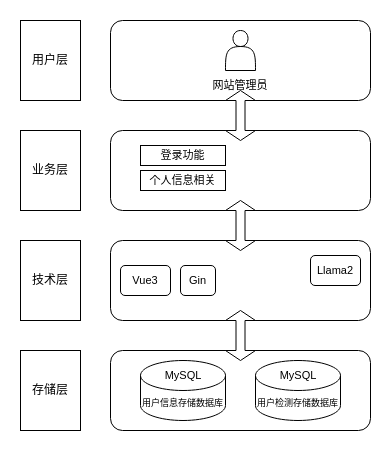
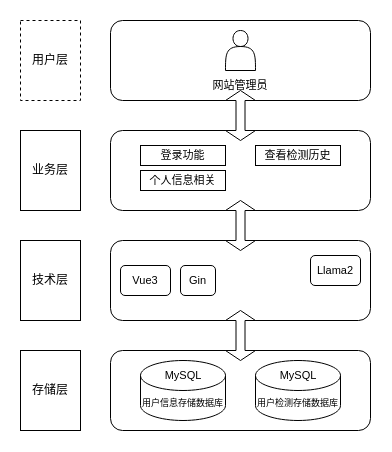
node "用户层": style solid -> dashed
node "查看检测历史": added
